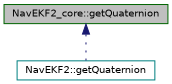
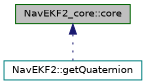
node "NavEKF2_core::getQuaternion": label "NavEKF2_core::getQuaternion" -> "NavEKF2_core::core"
